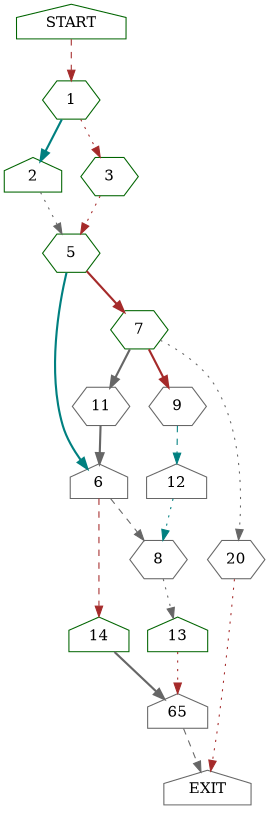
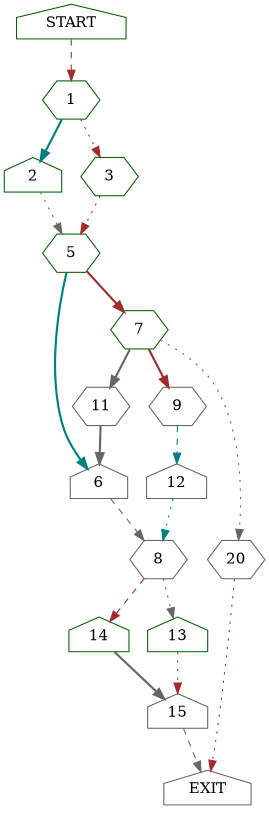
edge "6" -> "14": now "8" -> "14"
node "65": label "65" -> "15"
